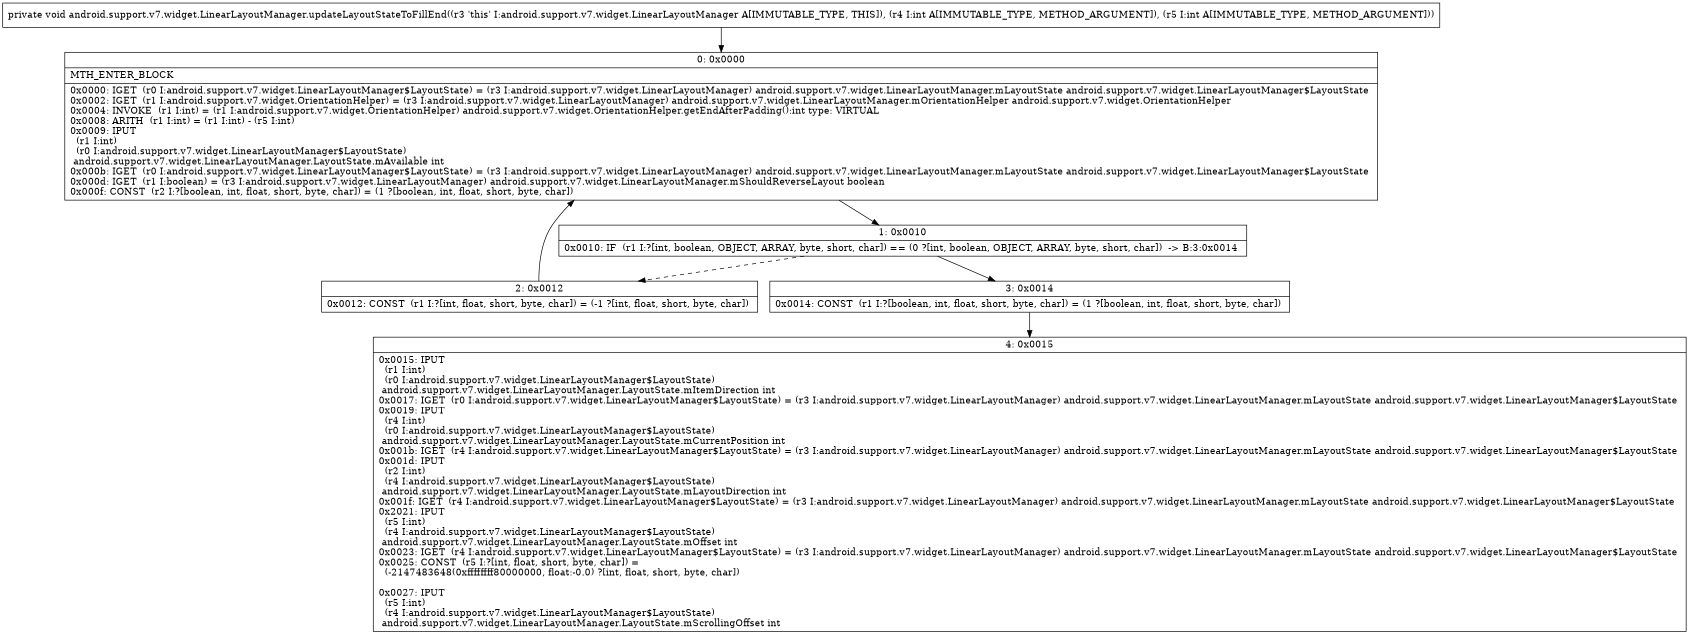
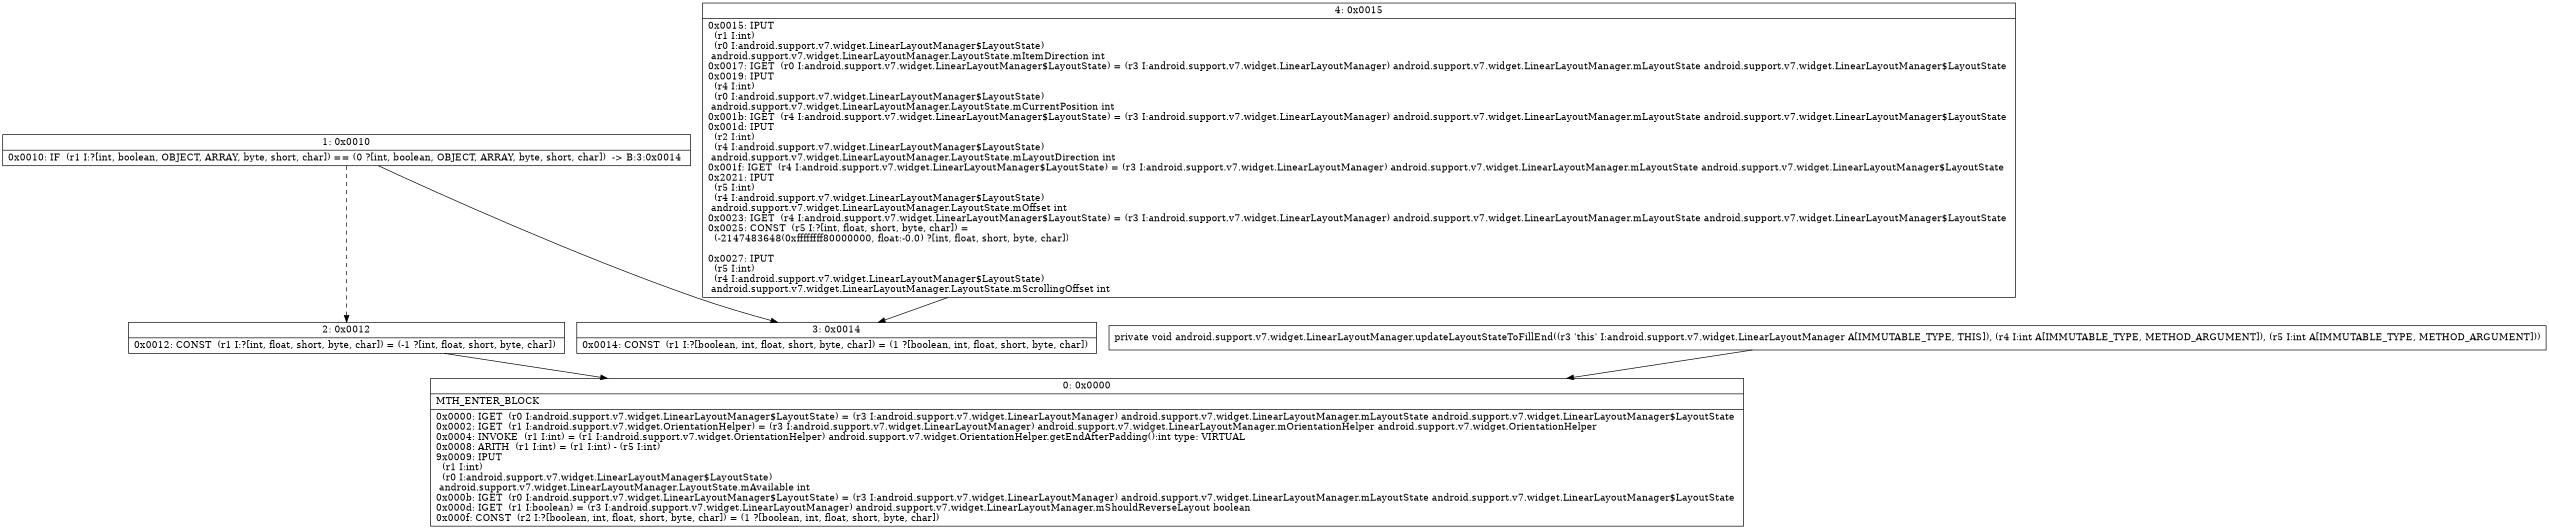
node "0: 0x0000": text "0x0009: IPUT" -> "9x0009: IPUT"
edge "0: 0x0000" -> "1: 0x0010": removed
edge "3: 0x0014" -> "4: 0x0015": reversed
